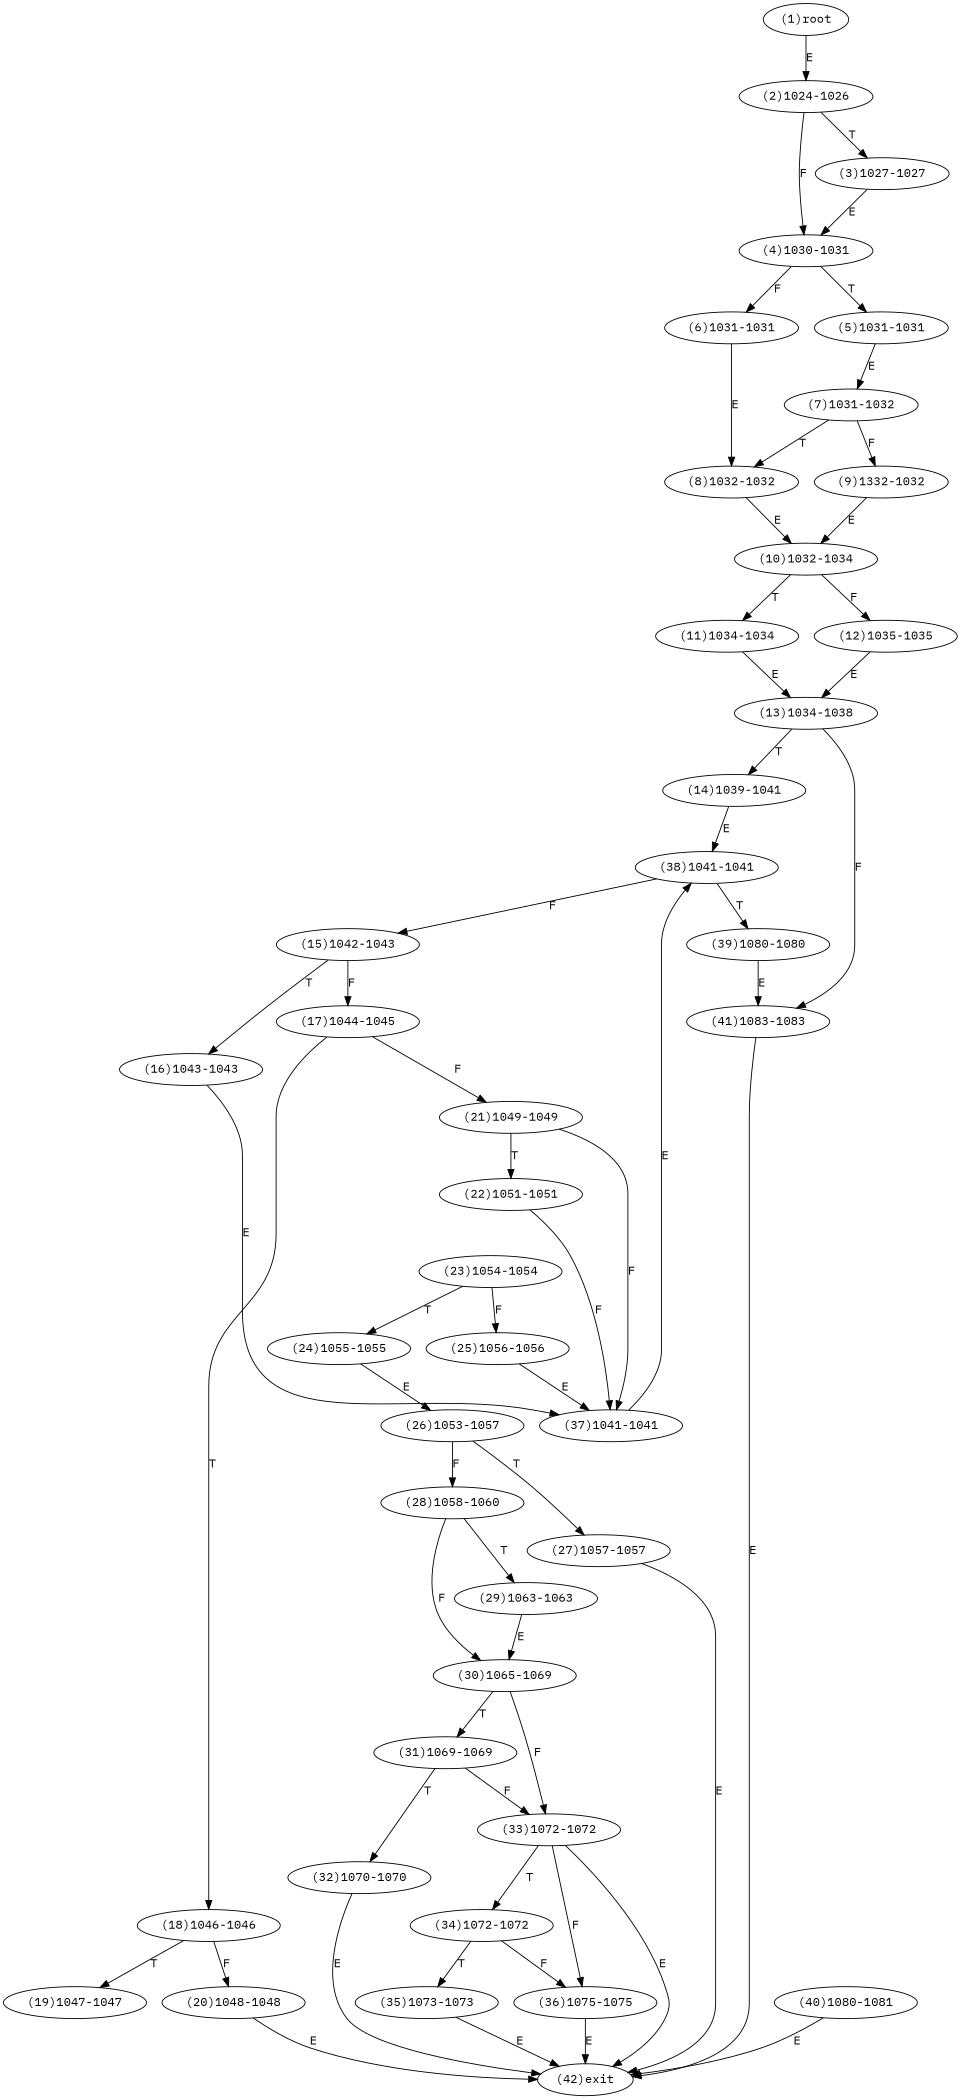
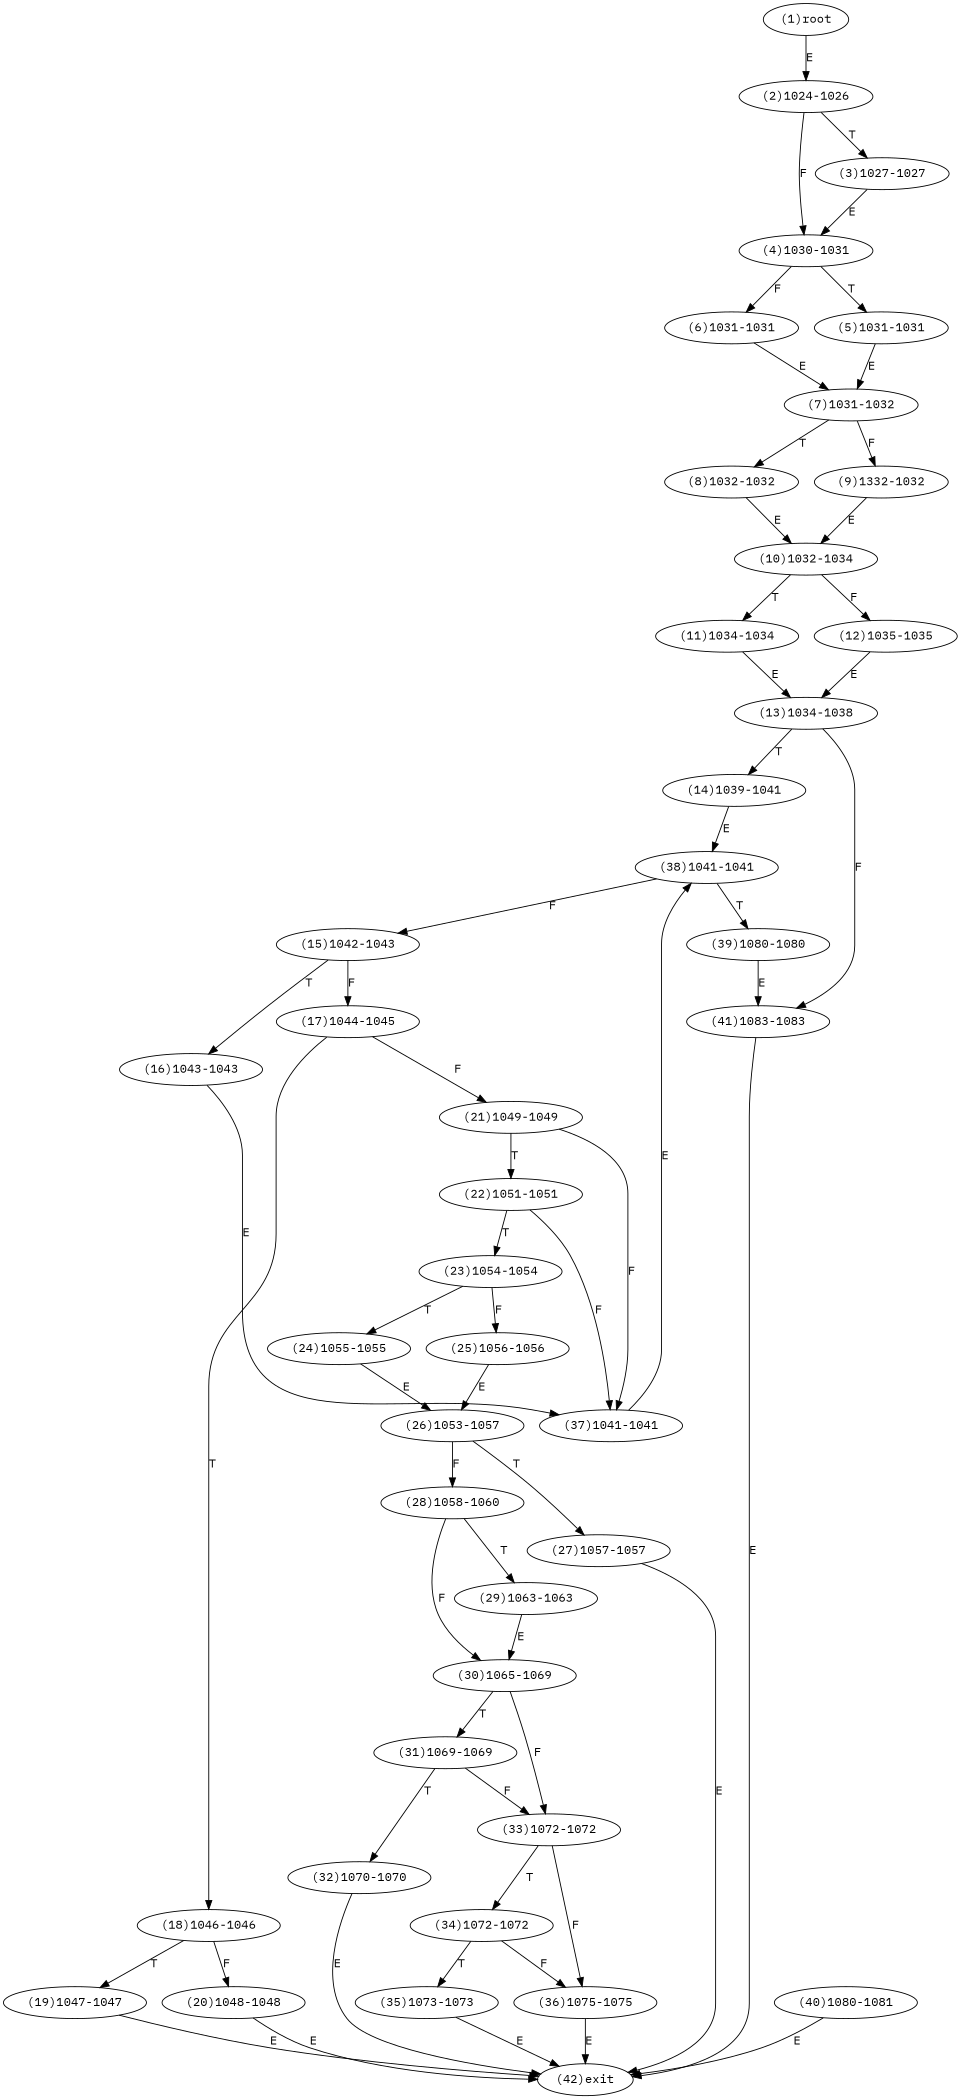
edge "(6)1031-1031" -> "(8)1032-1032": now "(6)1031-1031" -> "(7)1031-1032"
edge "(22)1051-1051" -> "(23)1054-1054": added, label "T"
edge "(25)1056-1056" -> "(37)1041-1041": now "(25)1056-1056" -> "(26)1053-1057"
edge "(33)1072-1072" -> "(42)exit": now "(19)1047-1047" -> "(42)exit"
